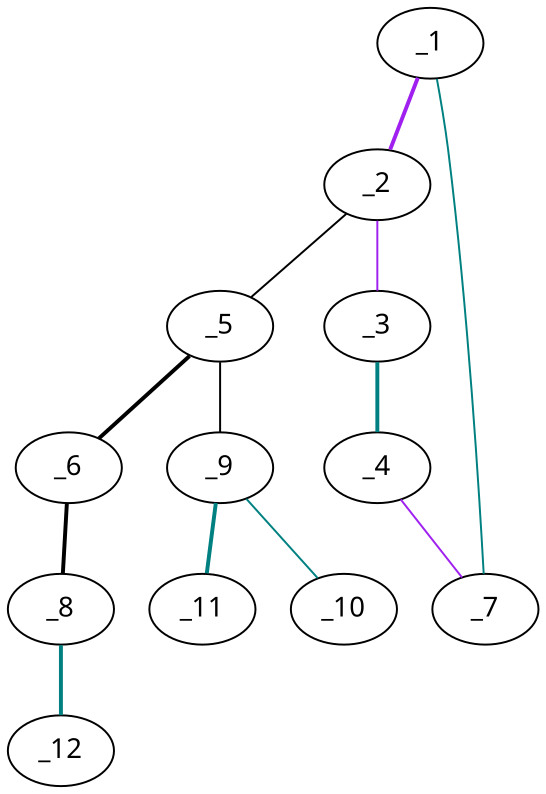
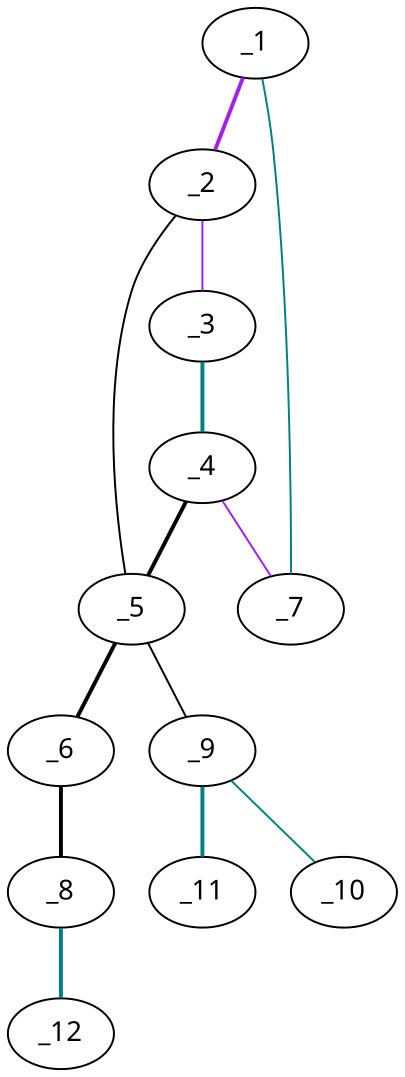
edge "_4" -- "_5": added
